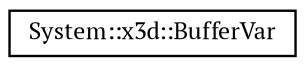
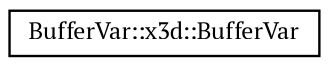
node "System::x3d::BufferVar": label "System::x3d::BufferVar" -> "BufferVar::x3d::BufferVar"
